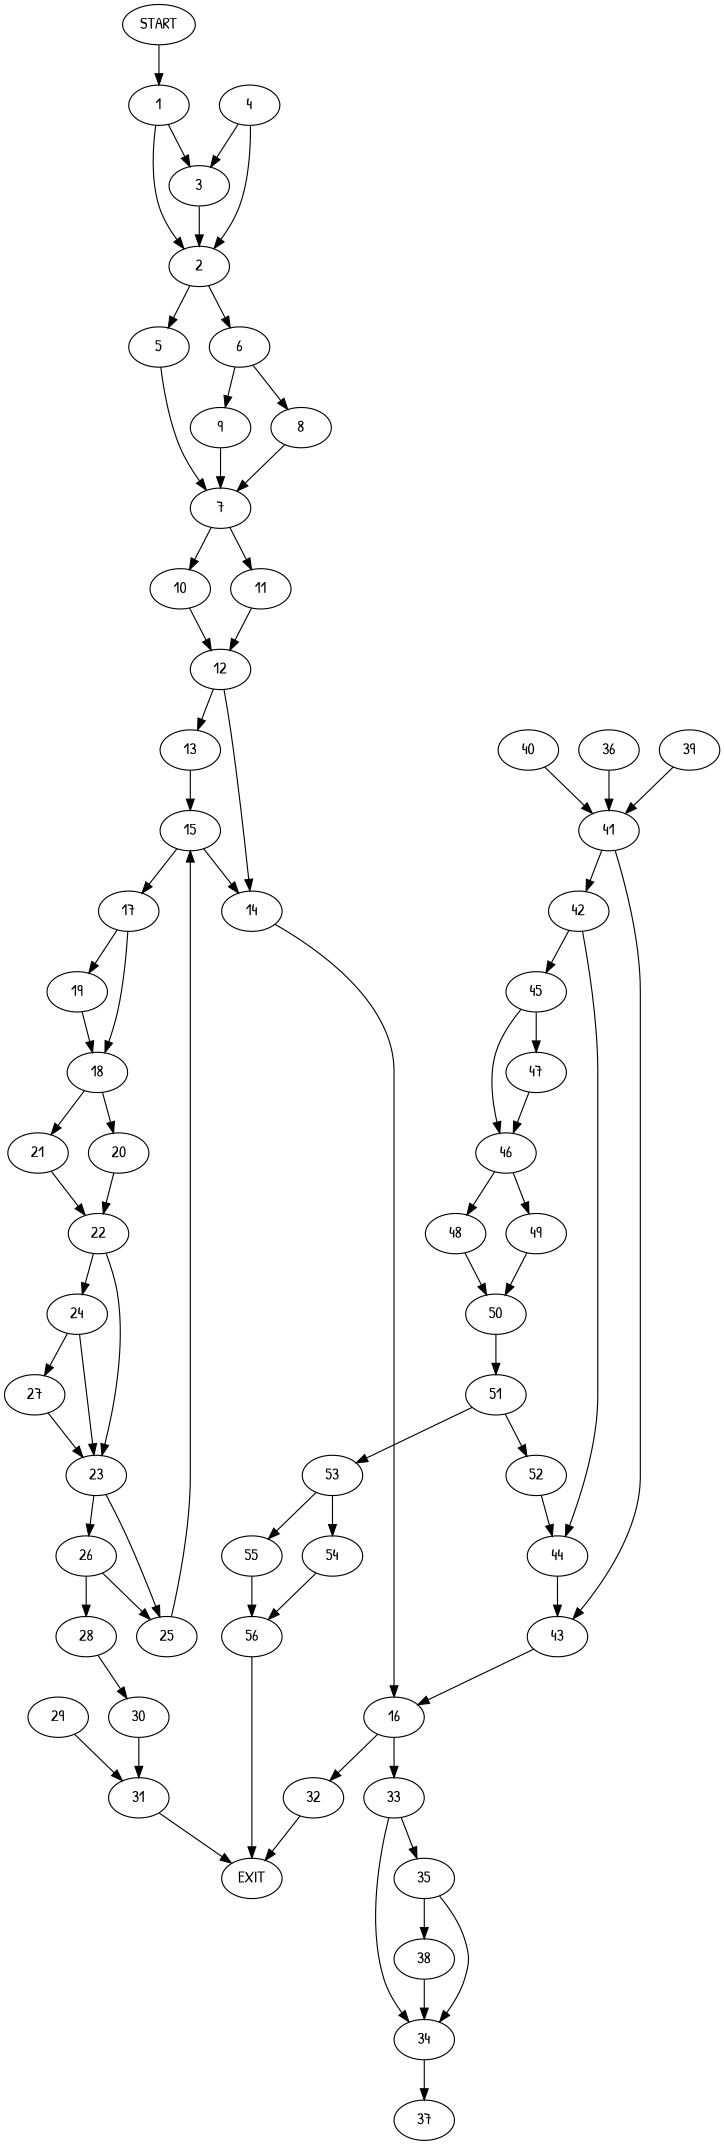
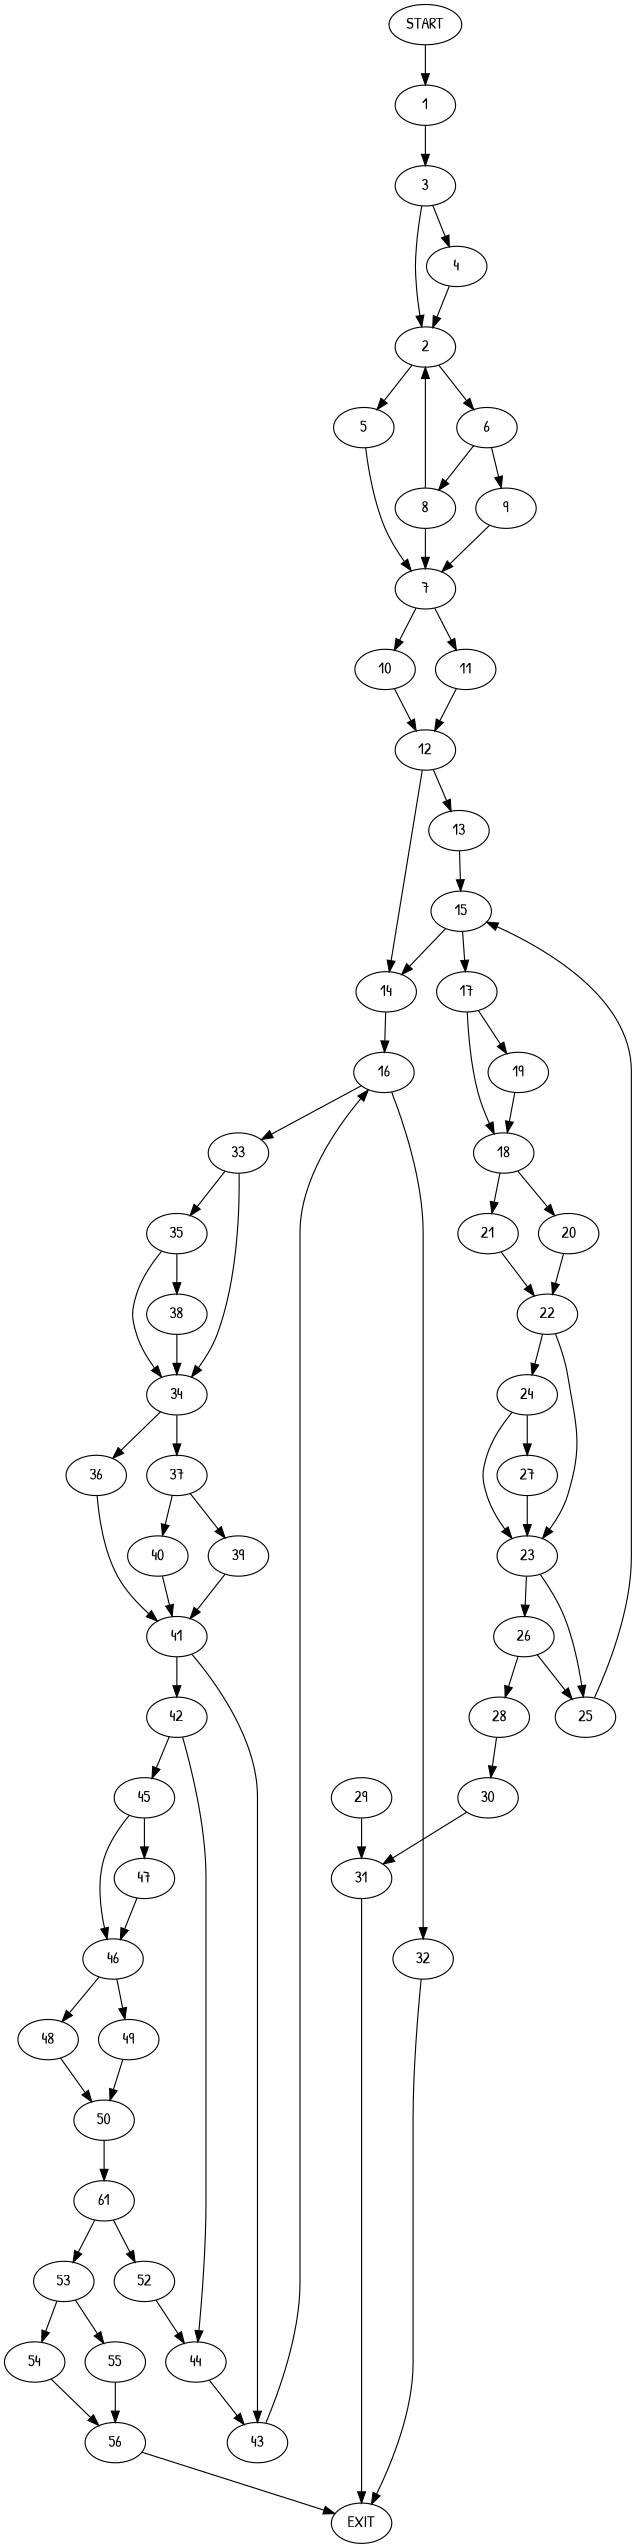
edge "4" -> "3": reversed
edge "1" -> "2": now "8" -> "2"
node "51": label "51" -> "61"
edge "34" -> "36": added
edge "37" -> "40": added
edge "37" -> "39": added
